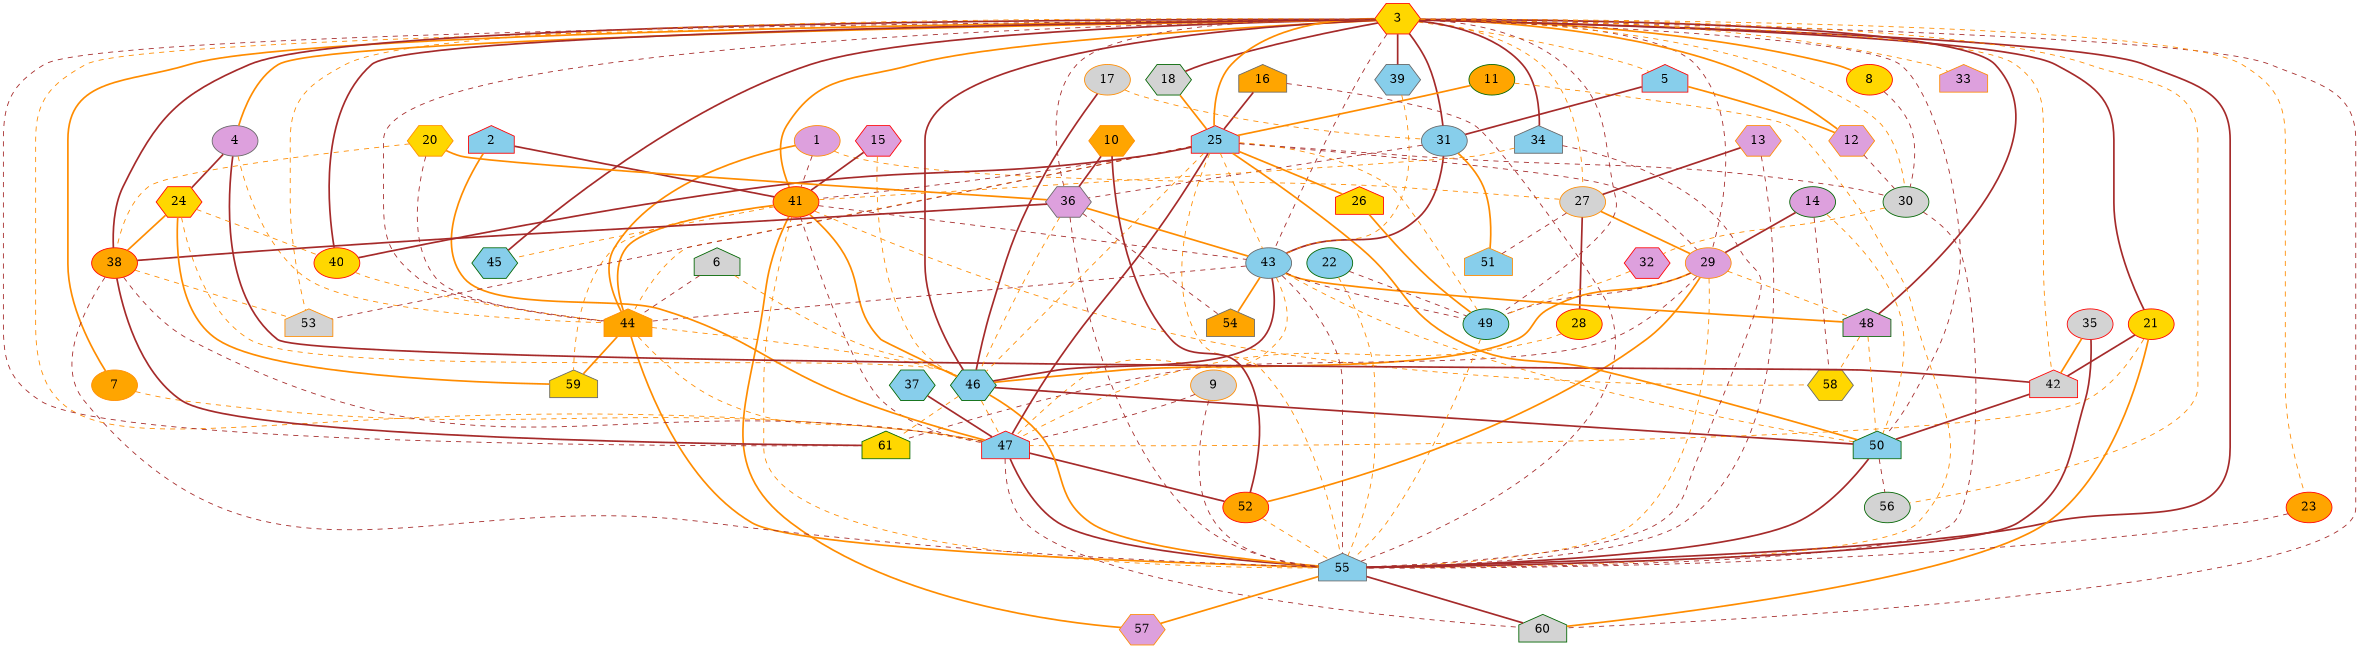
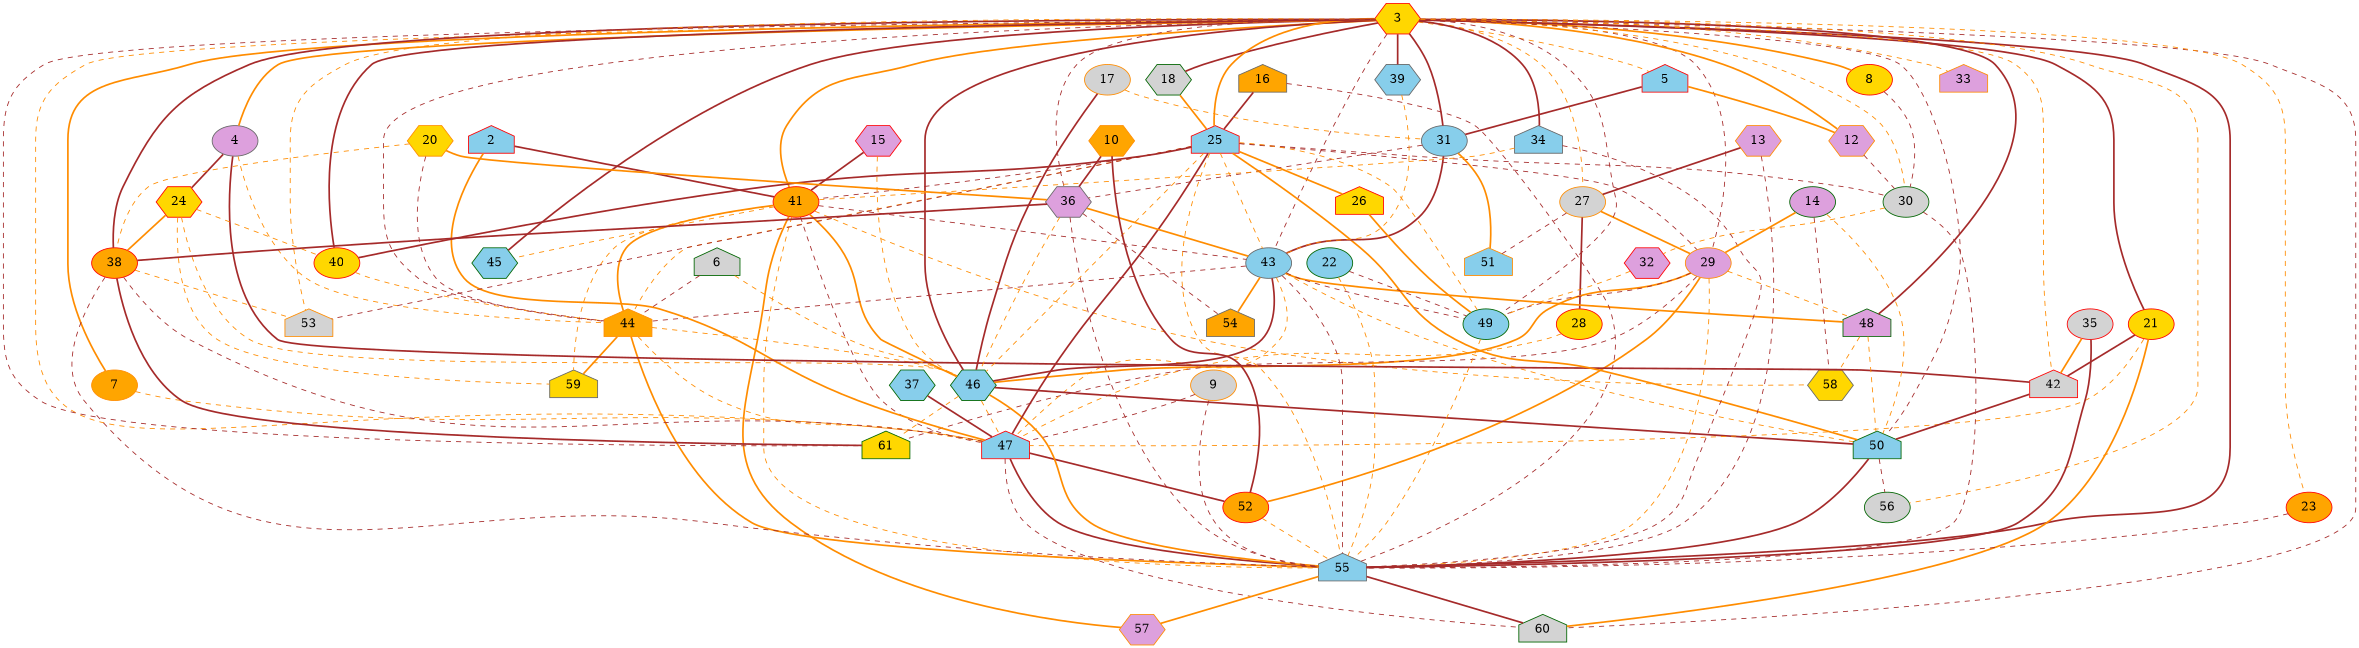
node "11": removed
node "1": removed
edge "14" -- "29": color brown -> darkorange
edge "24" -- "59": style bold -> dashed
